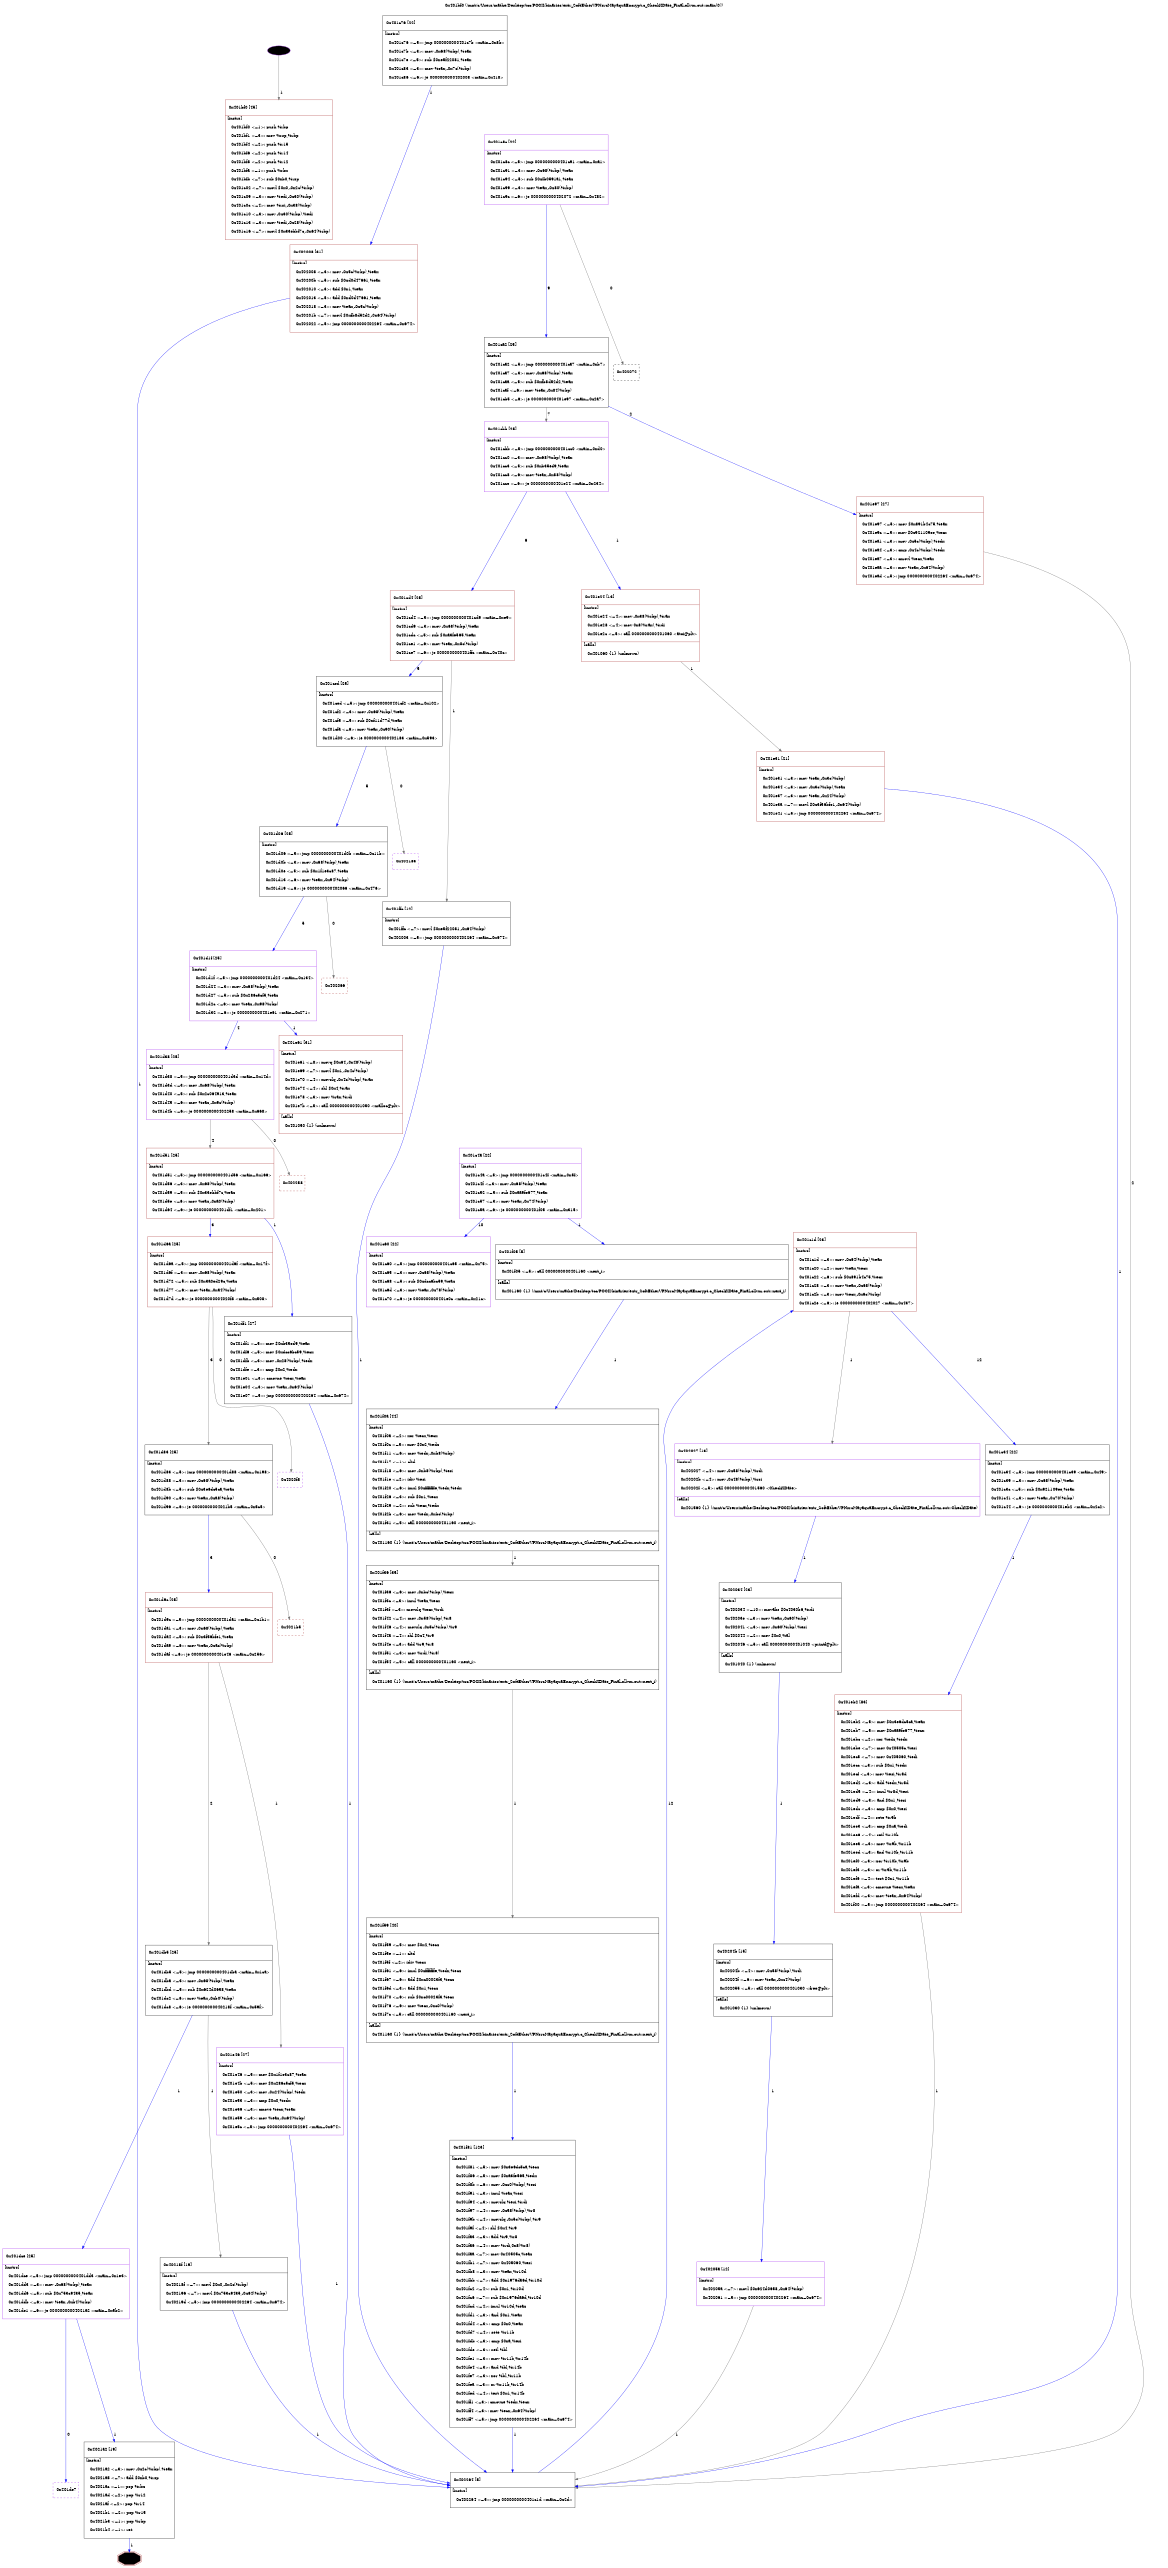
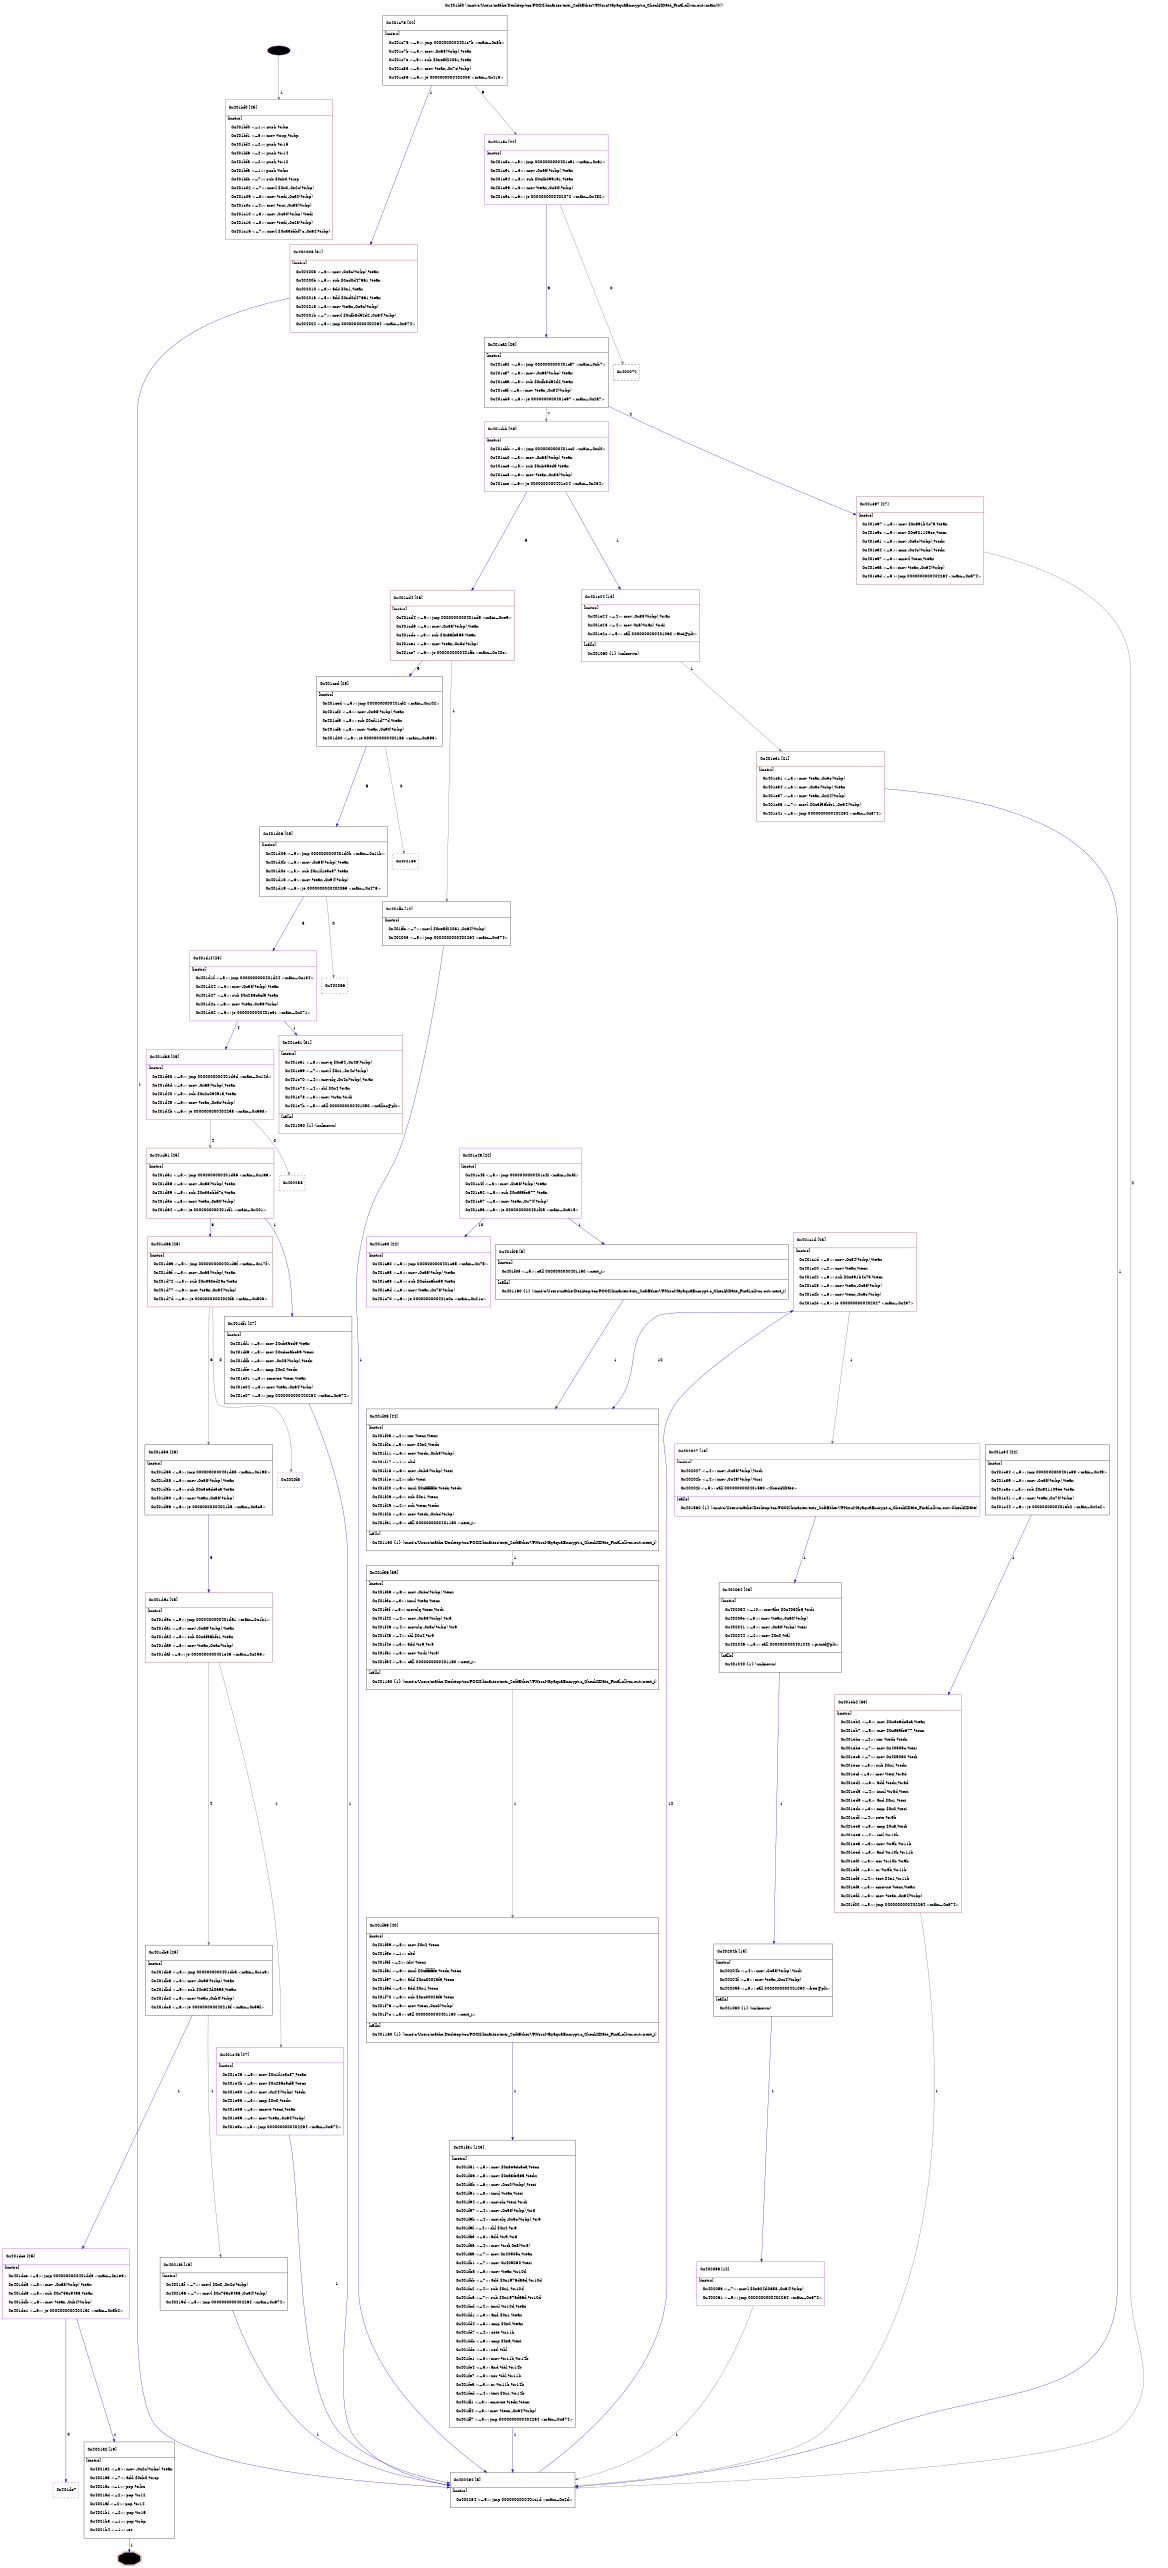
edge "0x401c76 [22]" -> "0x401c8c [22]": added, label "9"
edge "0x401c1d [23]" -> "0x401c34 [22]": now "0x401c1d [23]" -> "0x401f0a [44]"
node "0x4021b5": removed
